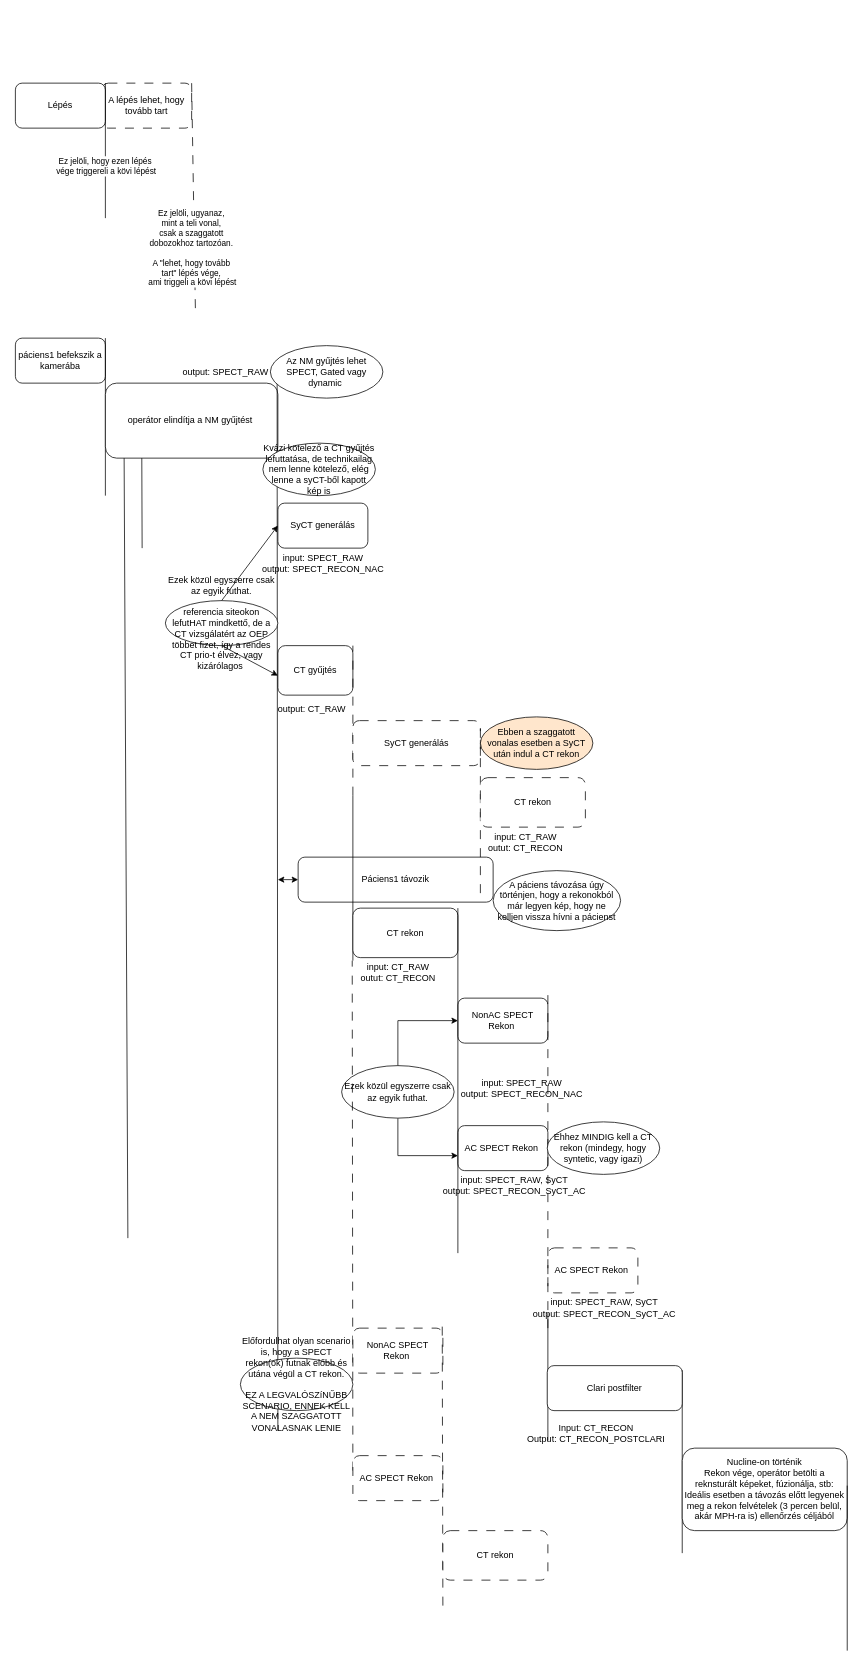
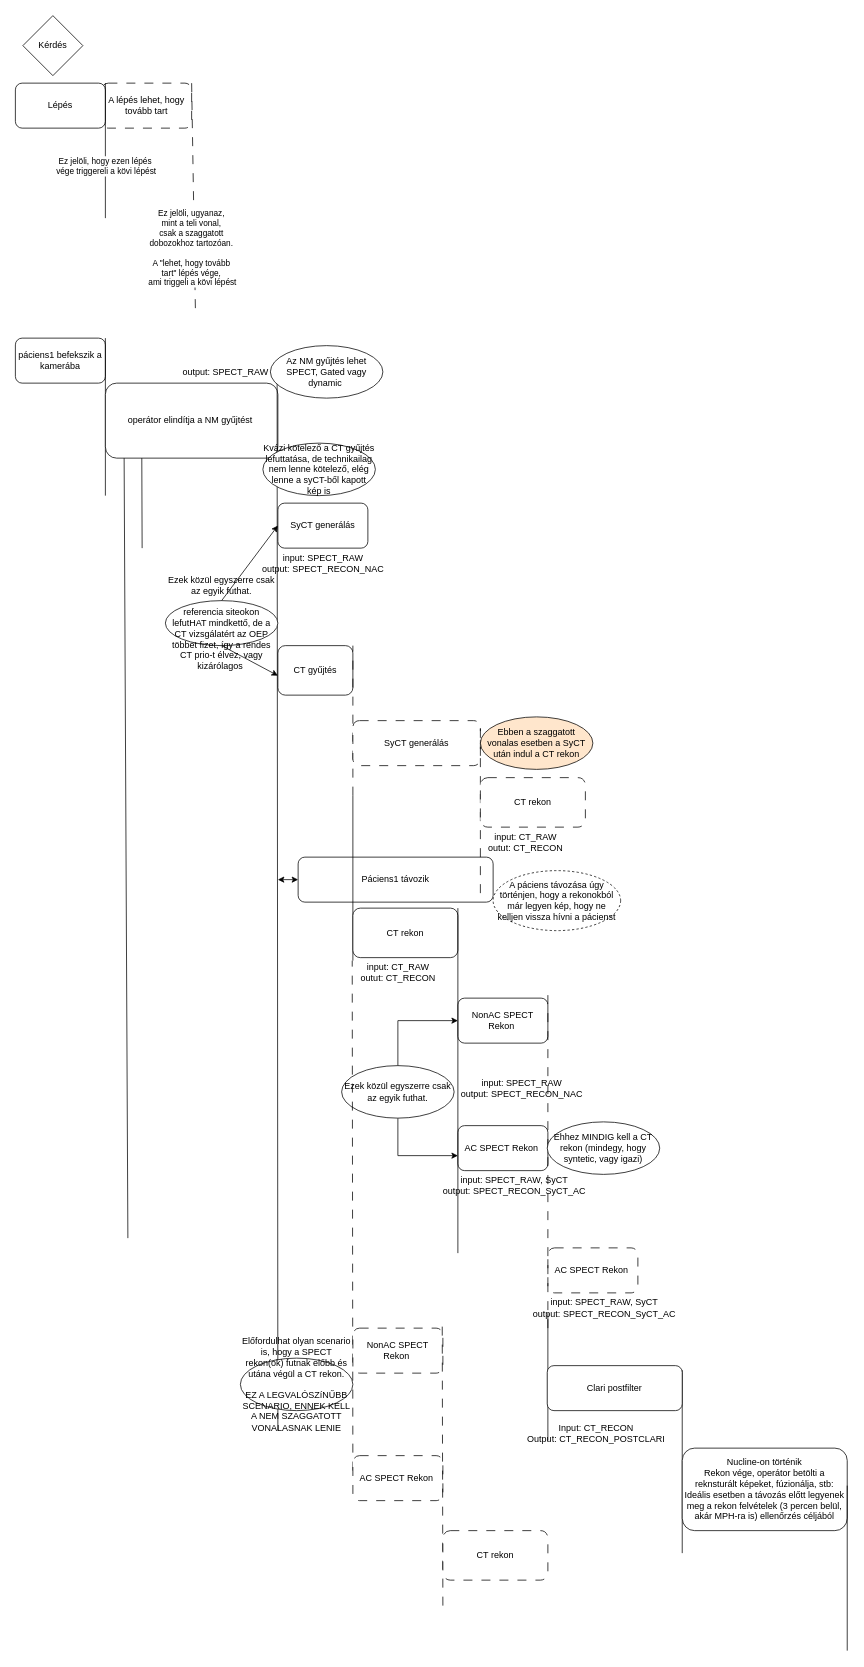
node "Kérdés": added
node "output: CT_RAW": removed
node "A páciens távozása úgy történjen, hogy a rekonokból már legyen kép, hogy ne kelljen vissza hívni a pácienst": style solid -> dashed
